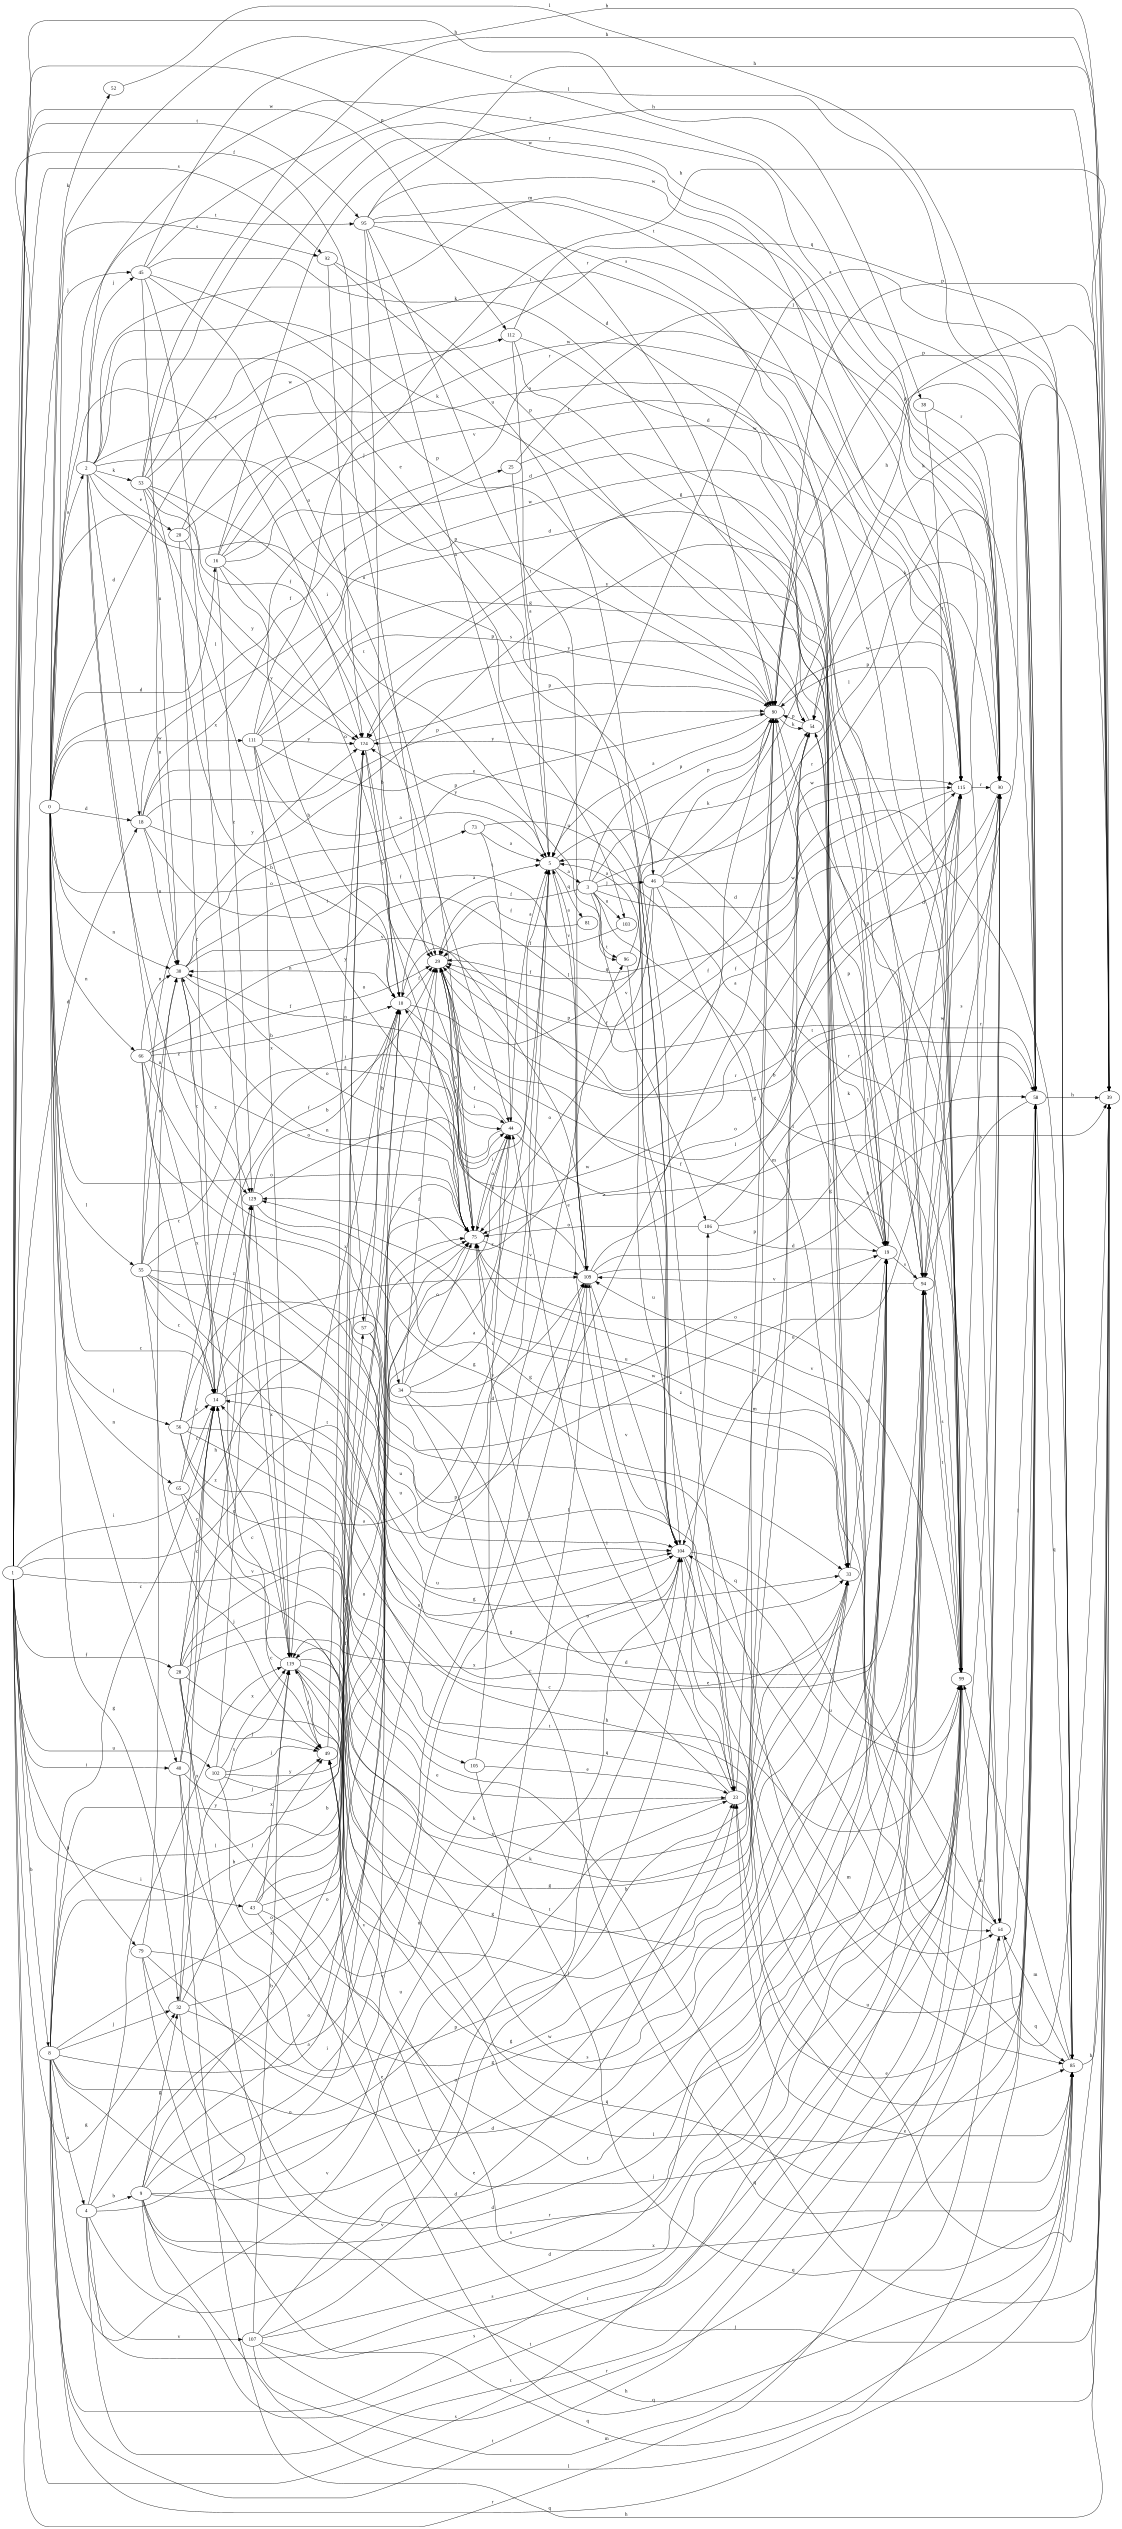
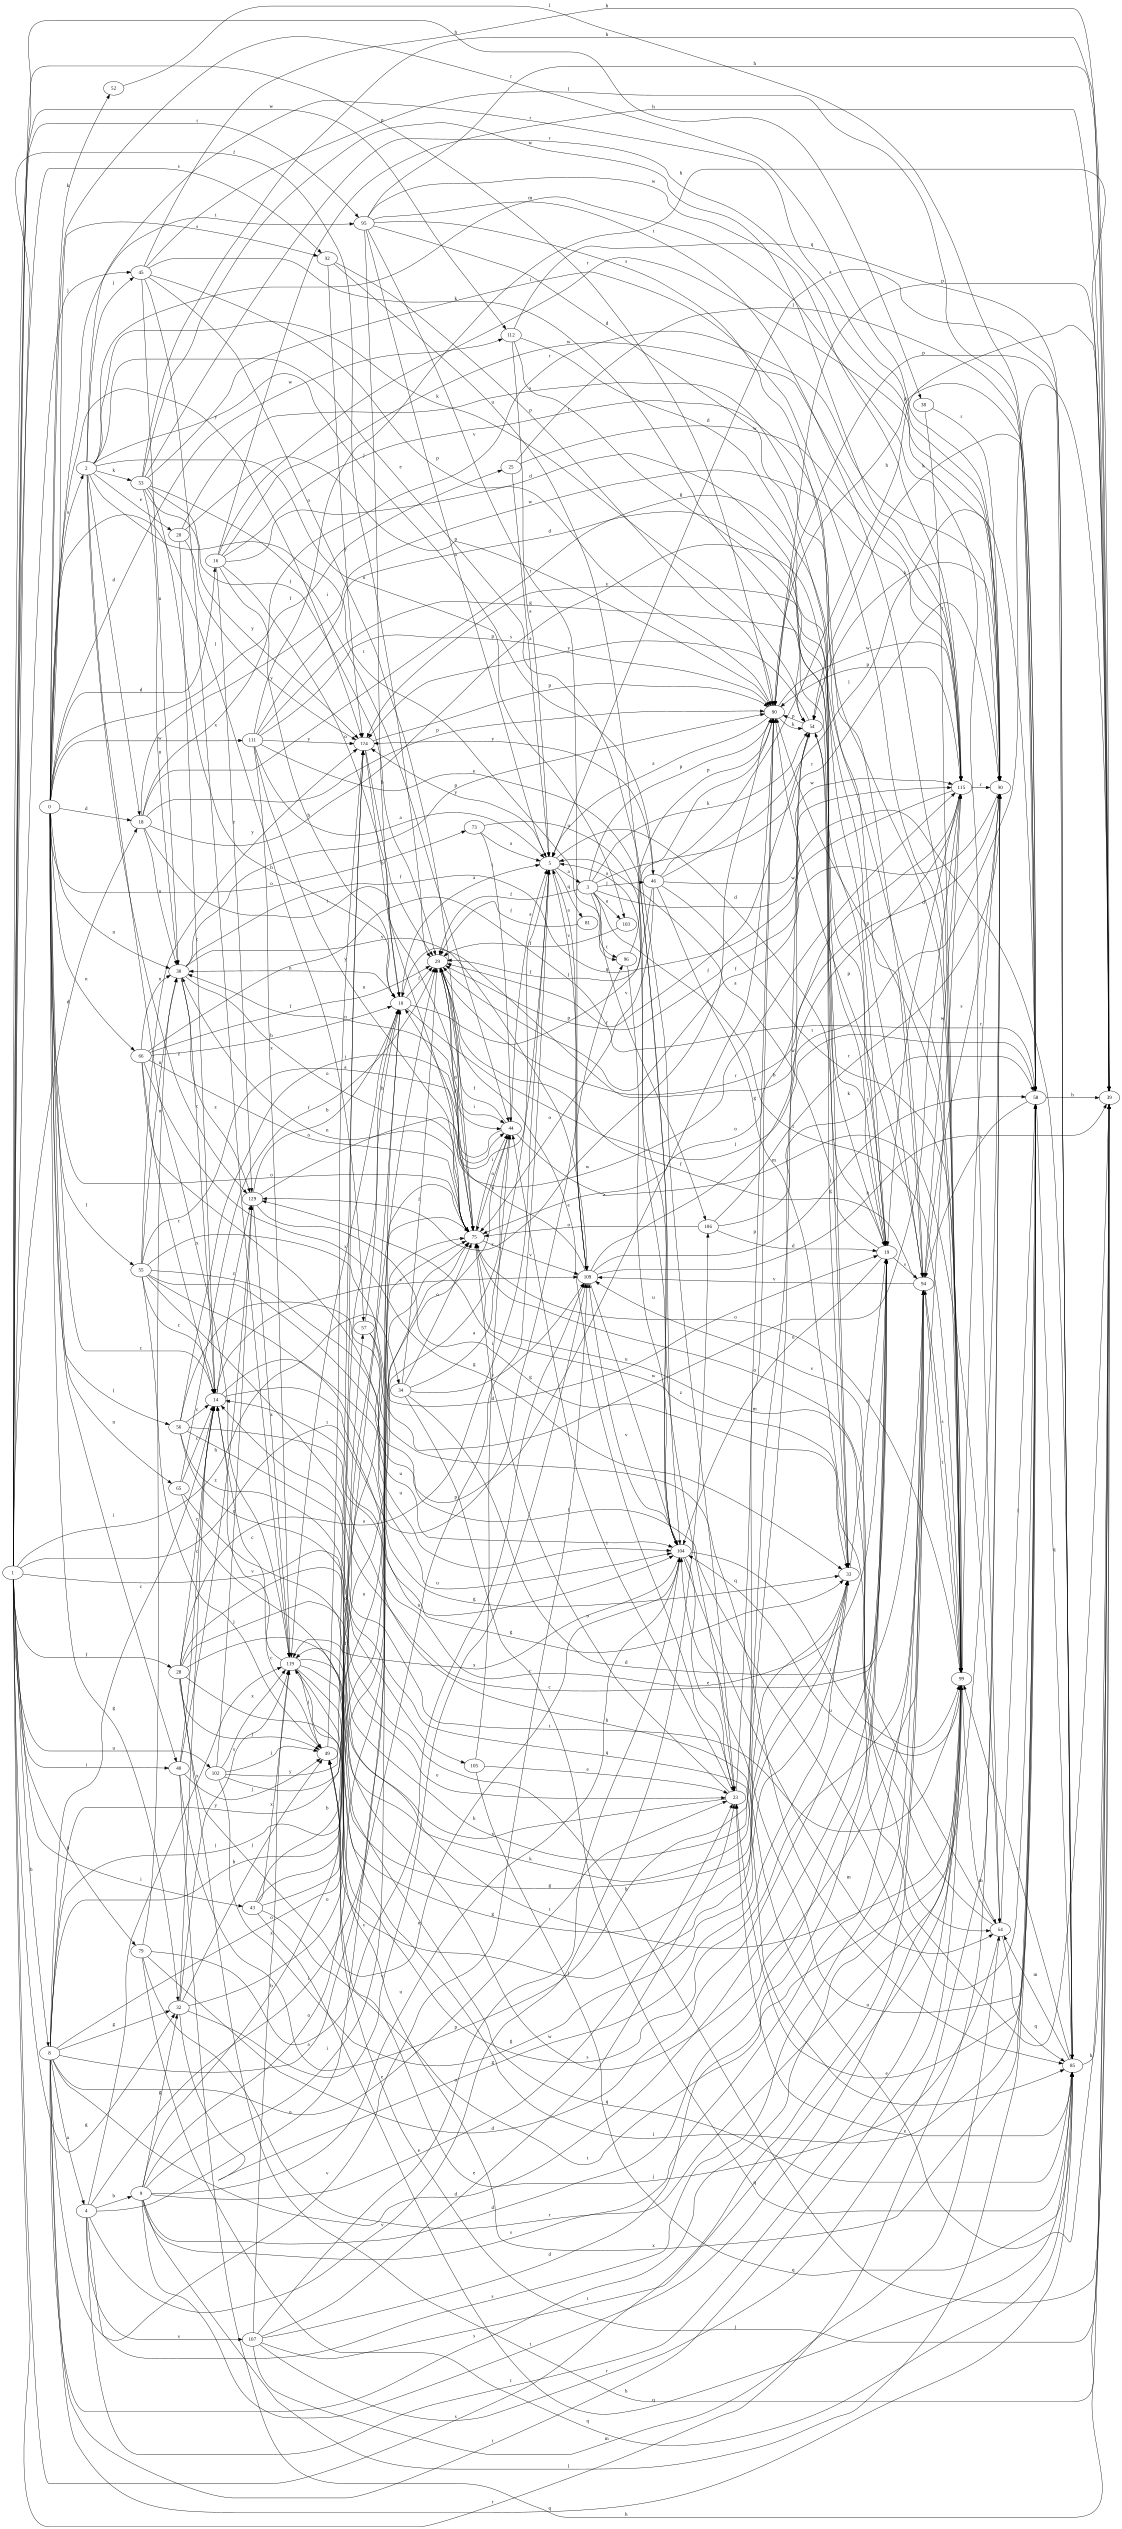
edge "8" -> "32": label "j" -> "g"
